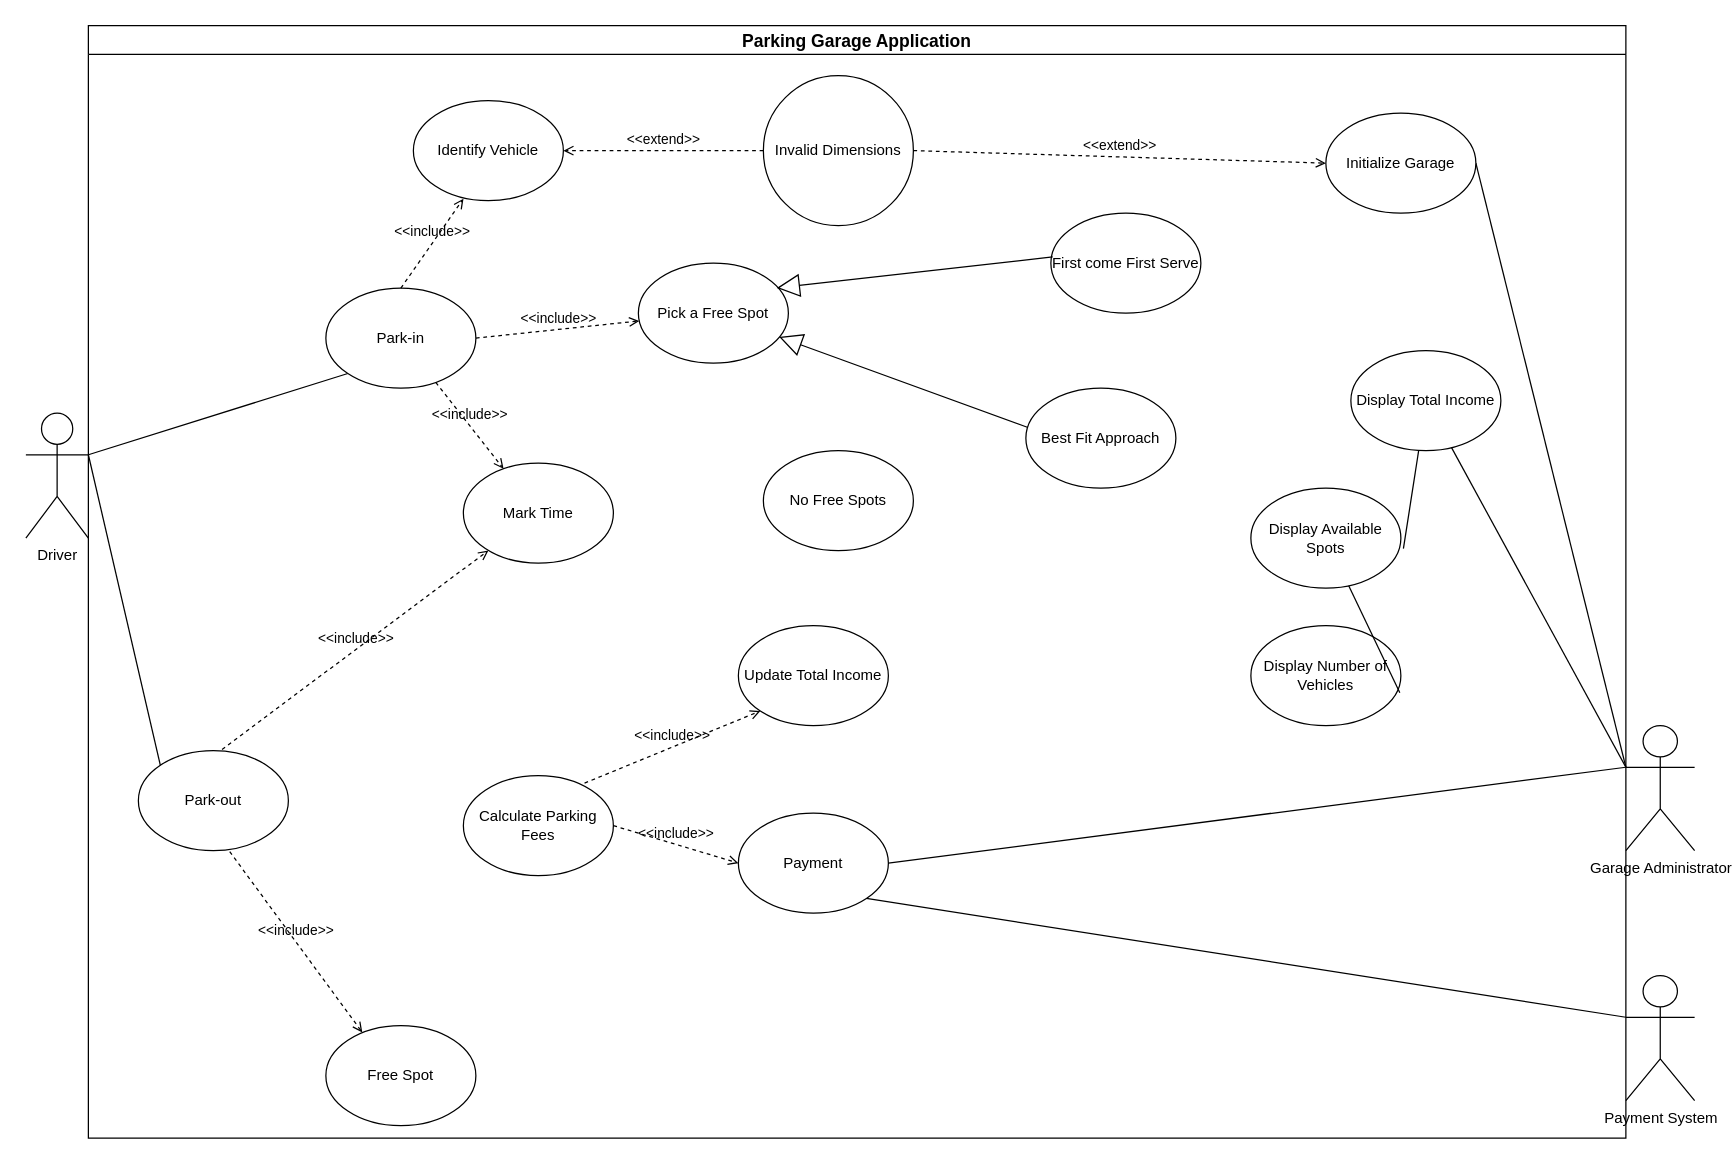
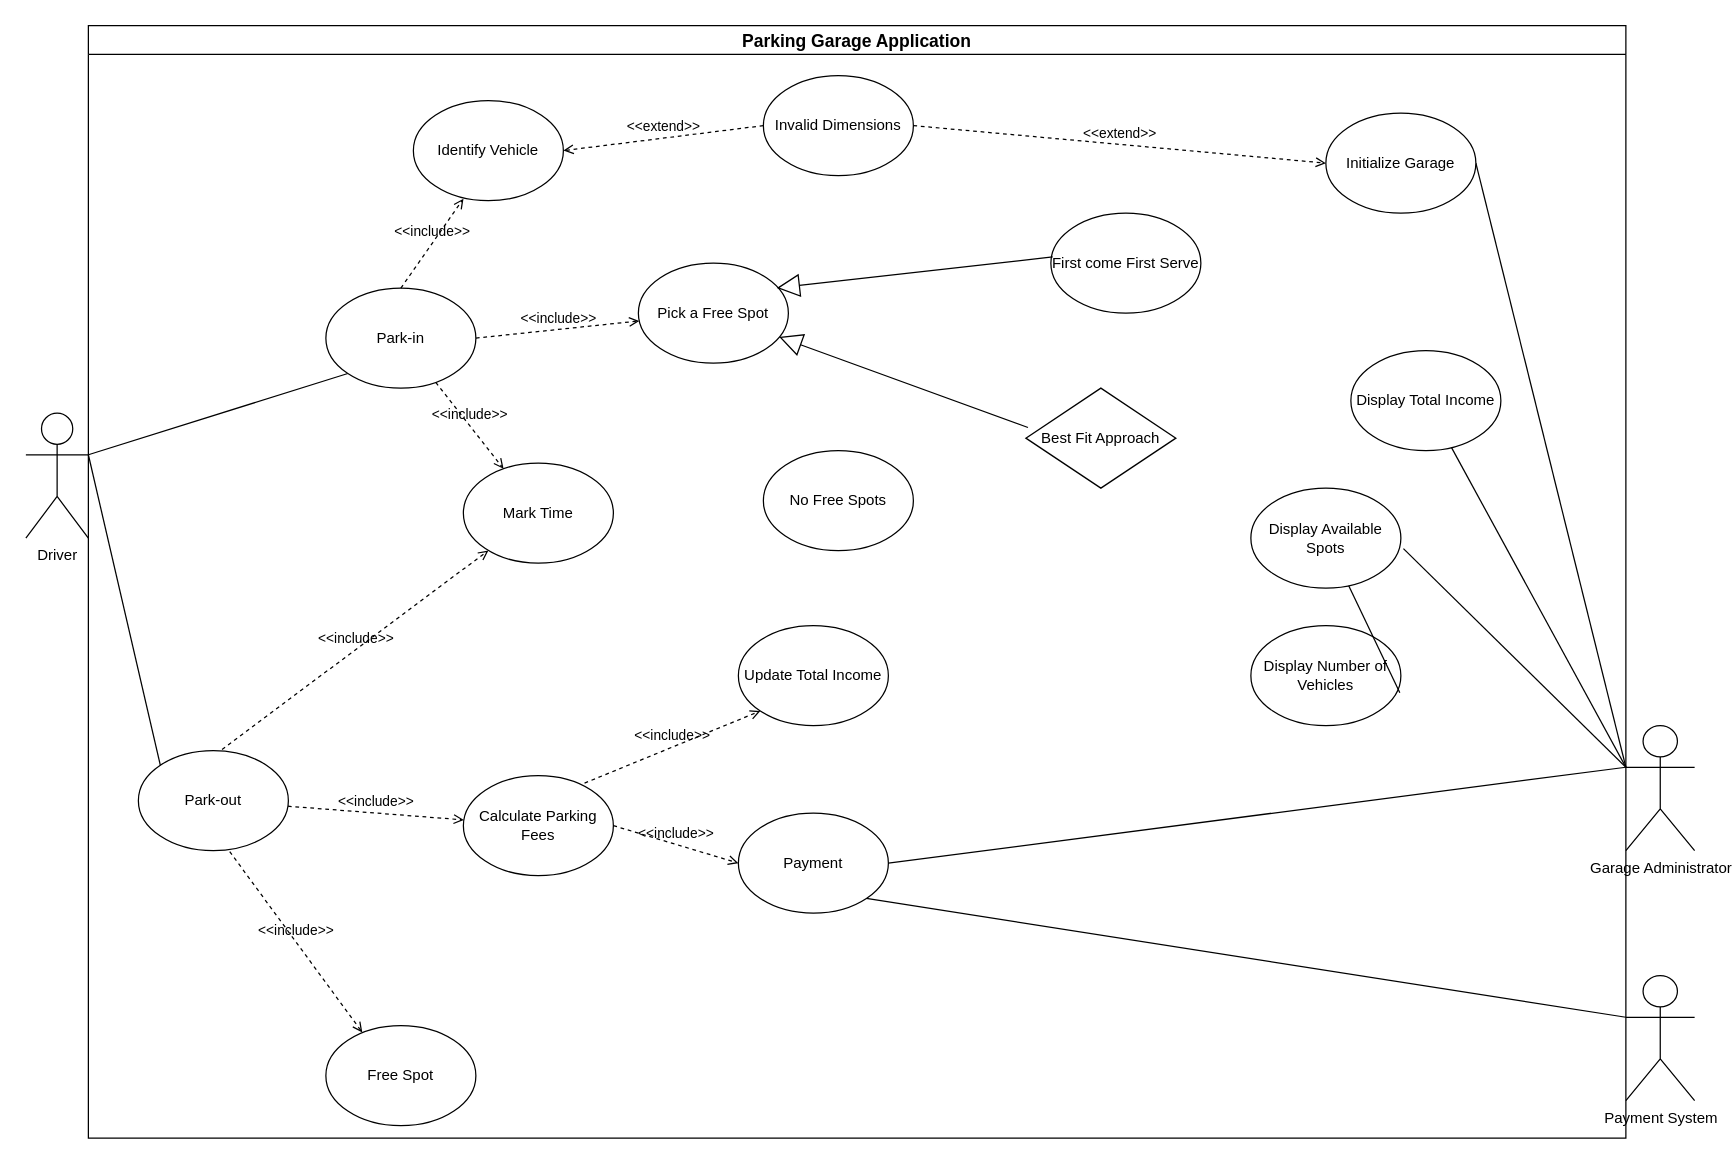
node "Invalid Dimensions": size 150x150 -> 150x100
node "Best Fit Approach": shape ellipse -> diamond
edge "Display Total Income" -- "Display Available Spots": now "Garage Administrator" -- "Display Available Spots"
edge "Park-out" -> "Calculate Parking Fees": added, label "<<include>>"
